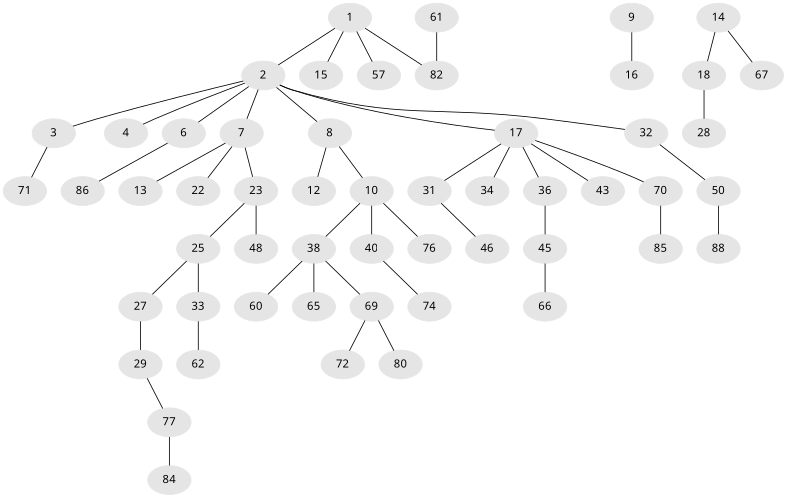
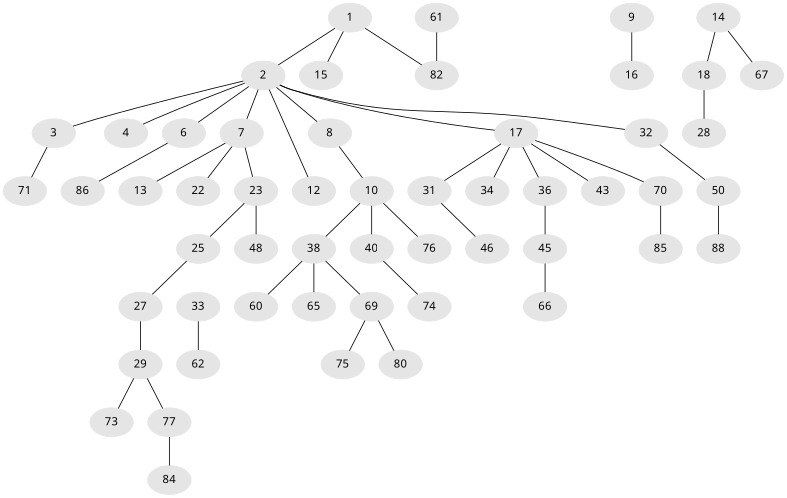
node "57": removed
edge "8" -- "12": now "2" -- "12"
edge "25" -- "33": removed
node "72": label "72" -> "75"
node "73": added
